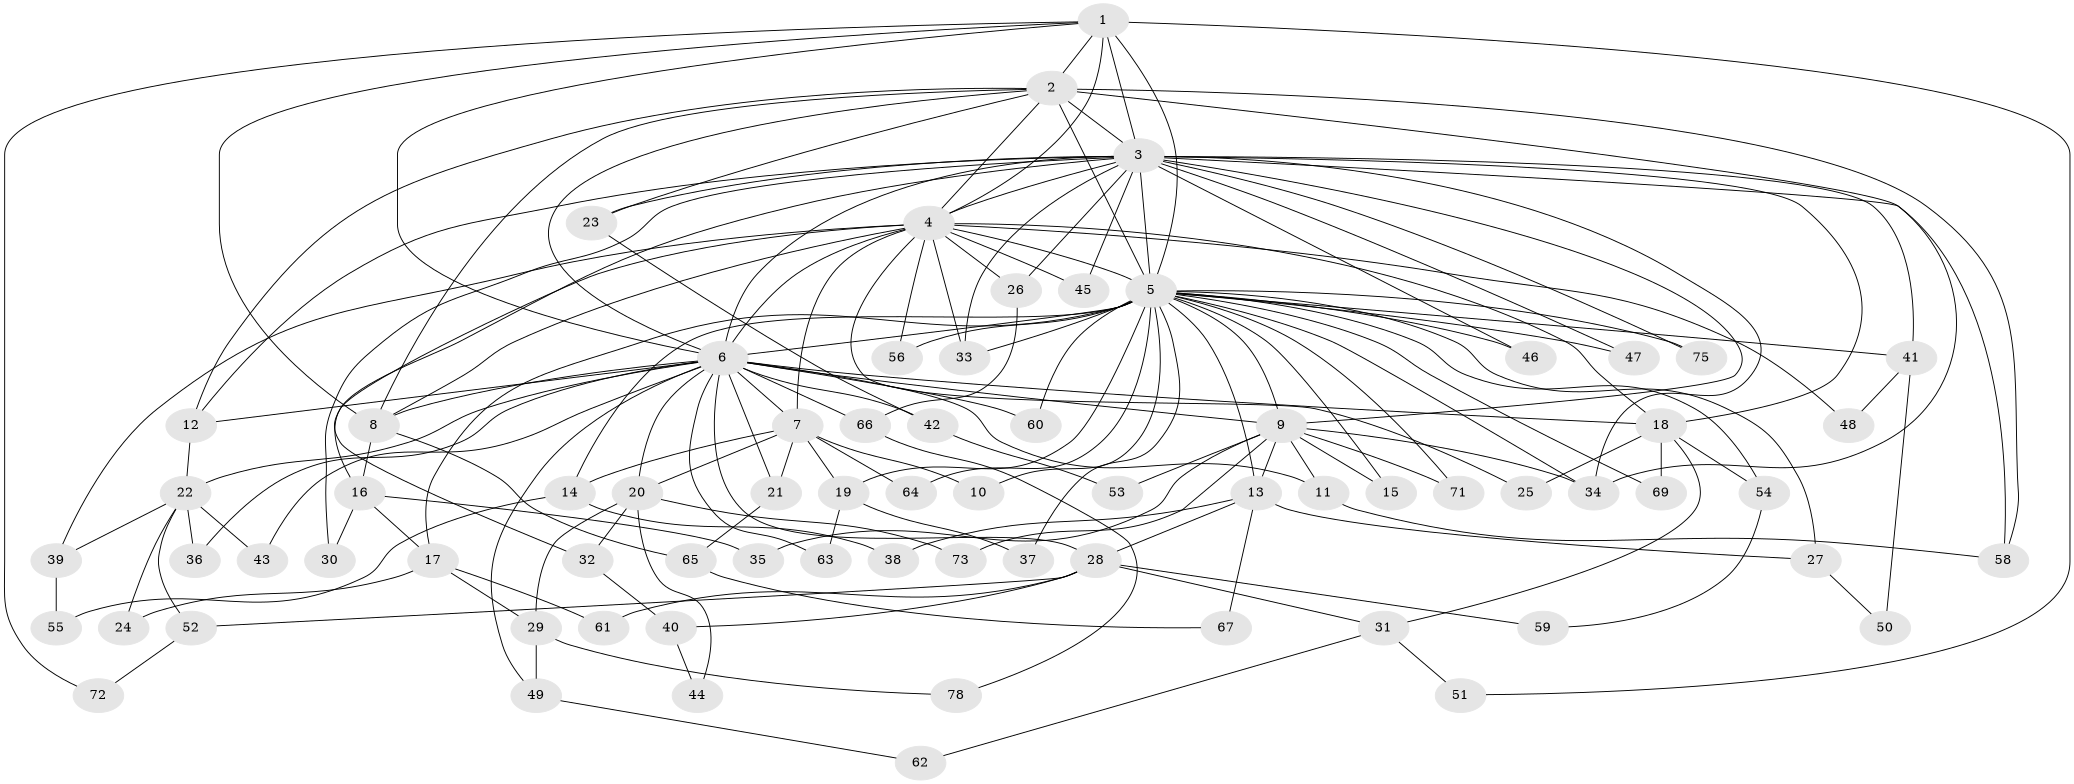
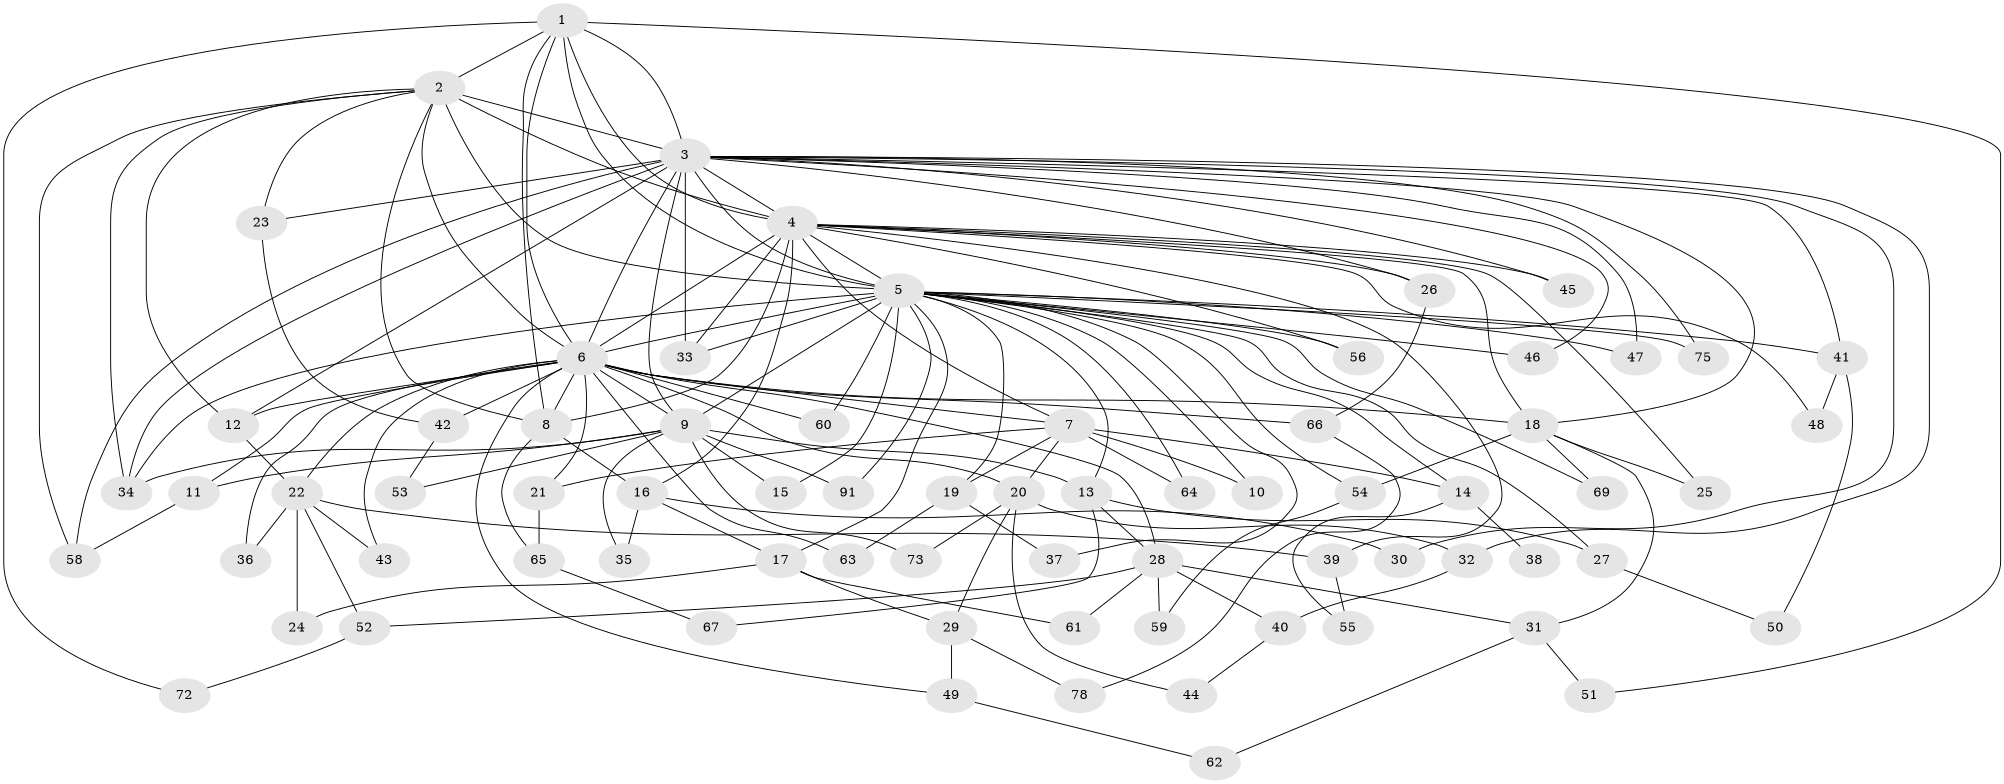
node "71": label "71" -> "91"
edge "13" -- "38": removed
